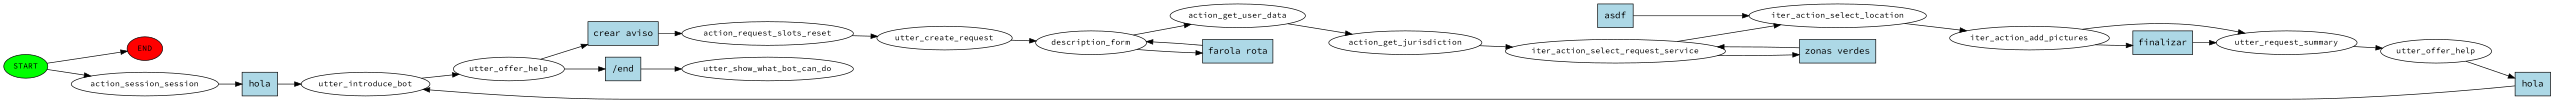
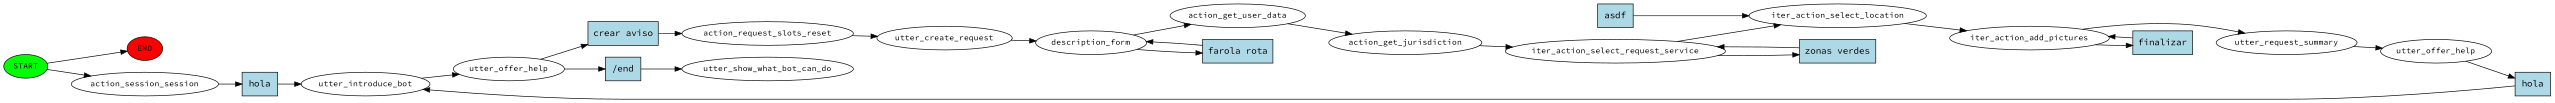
edge "finalizar" -> "utter_request_summary": now "finalizar" -> "iter_action_add_pictures"
